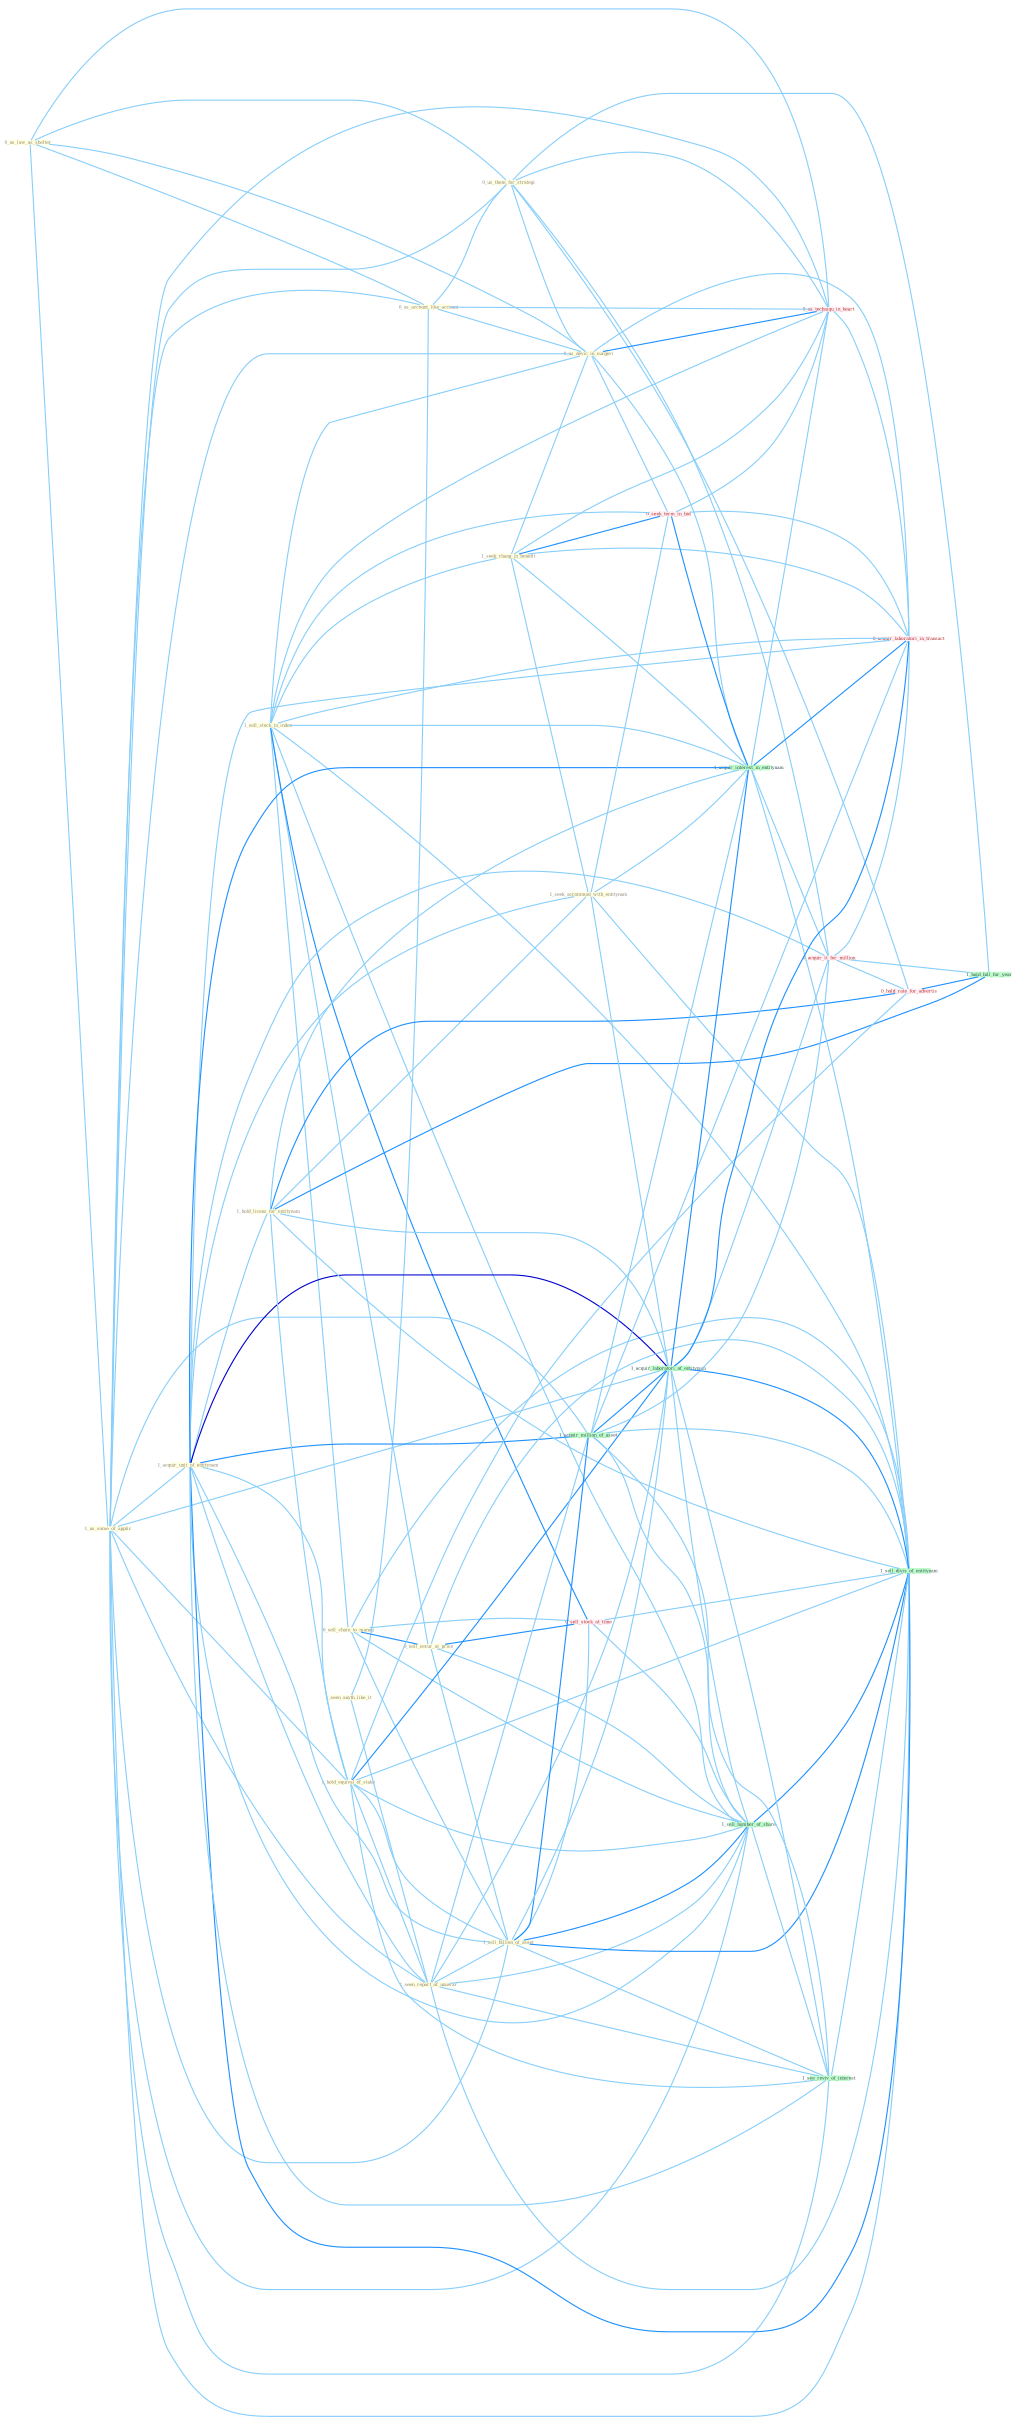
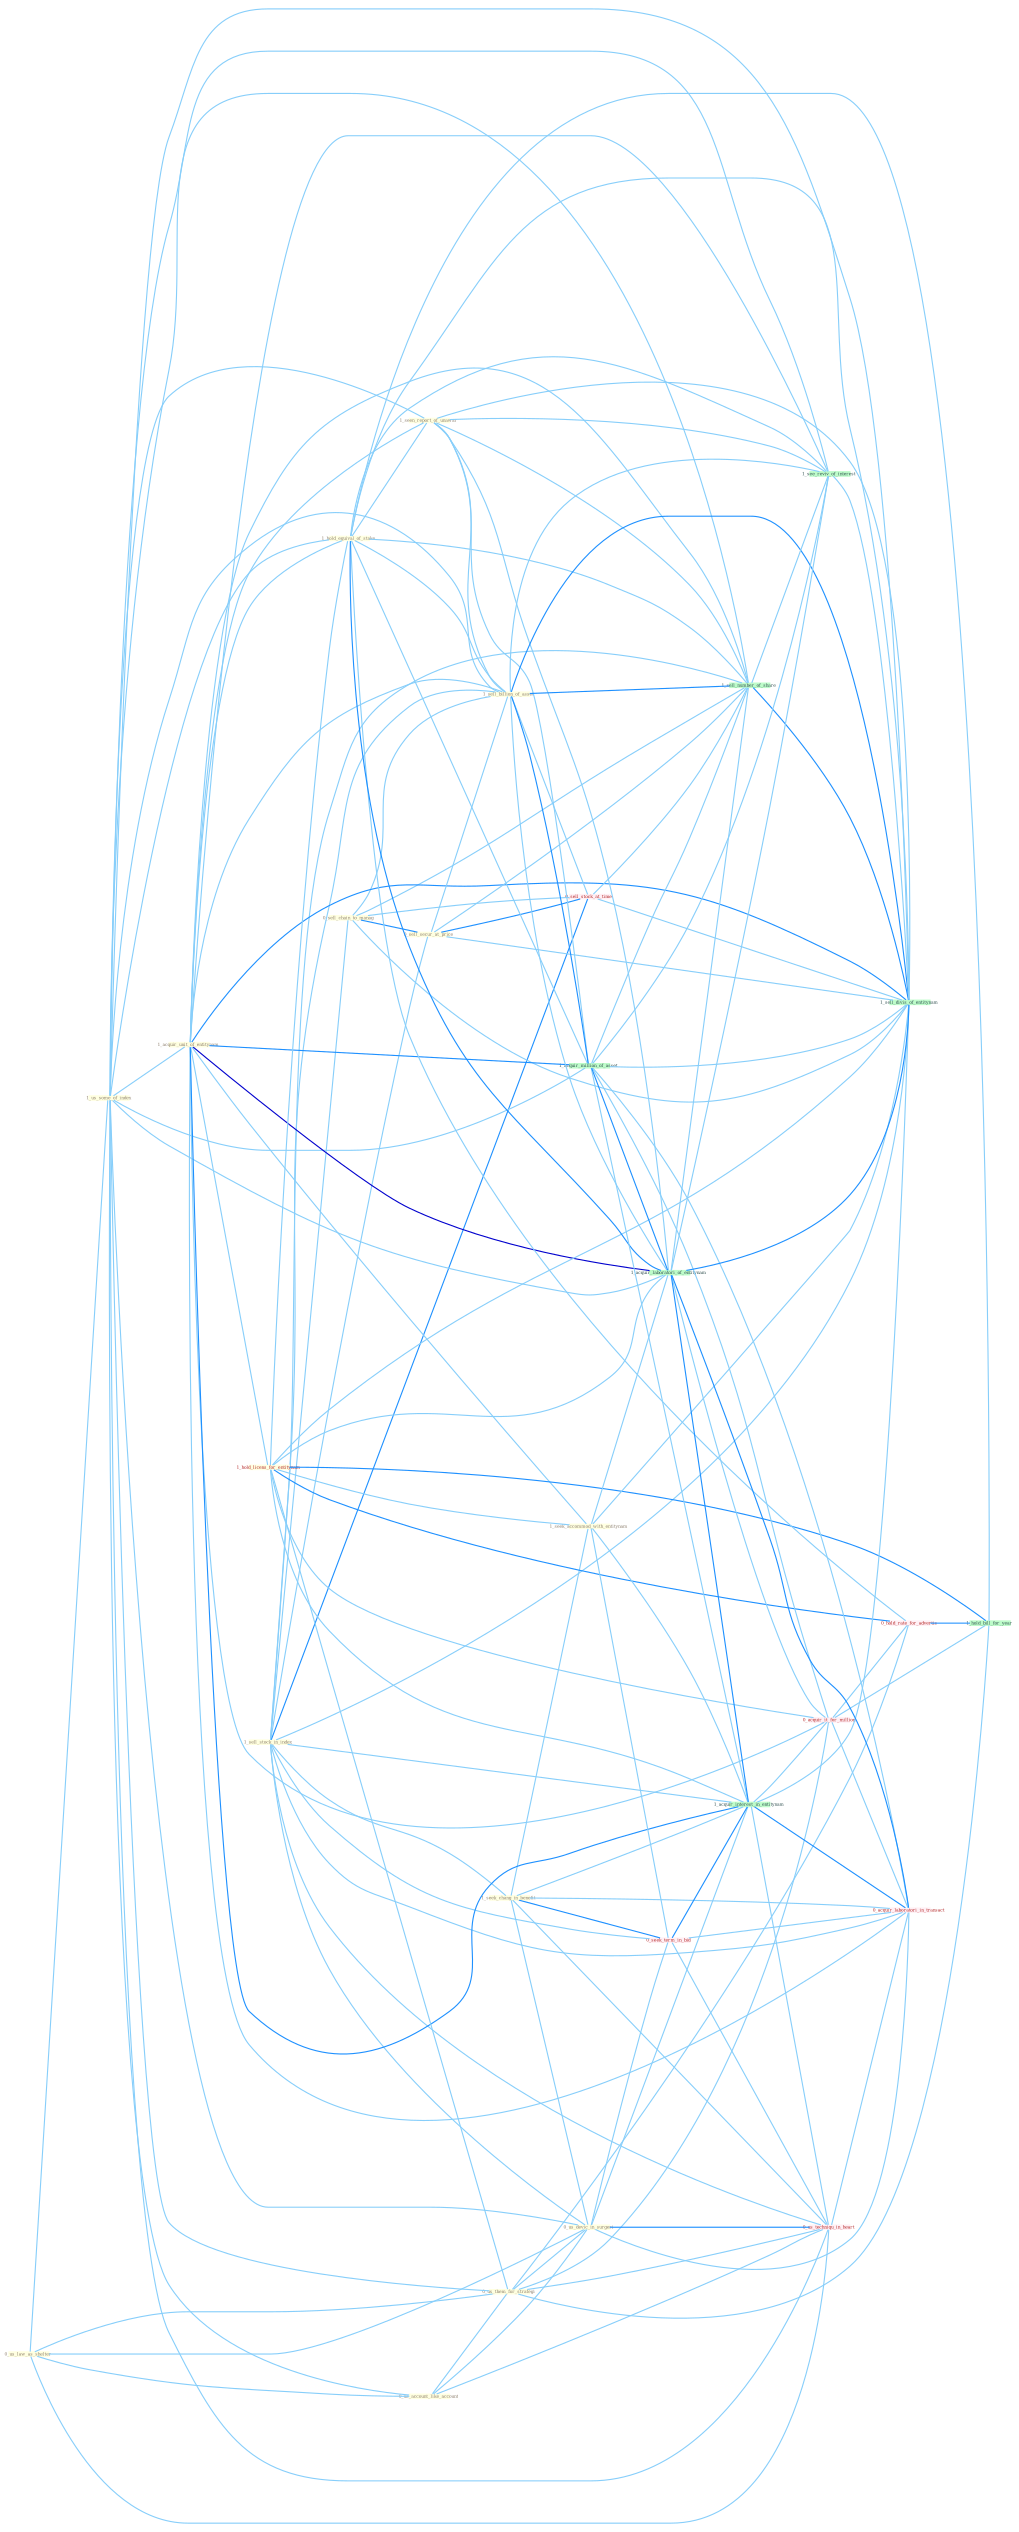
edge "1_hold_equival_of_stake" -- "1_hold_bill_for_year": added
edge "1_hold_equival_of_stake" -- "1_acquir_million_of_asset": added
edge "1_sell_billion_of_asset" -- "1_sell_stock_in_index": added
node "1_hold_licens_for_entitynam": fontcolor #8b7d6b -> #b22222
node "1_us_some_of_applic": label "1_us_some_of_applic" -> "1_us_some_of_index"
edge "1_hold_licens_for_entitynam" -- "0_acquir_it_for_million": added
node "1_seen_anyth_like_it": removed
edge "1_hold_licens_for_entitynam" -- "0_us_them_for_strategi": added
